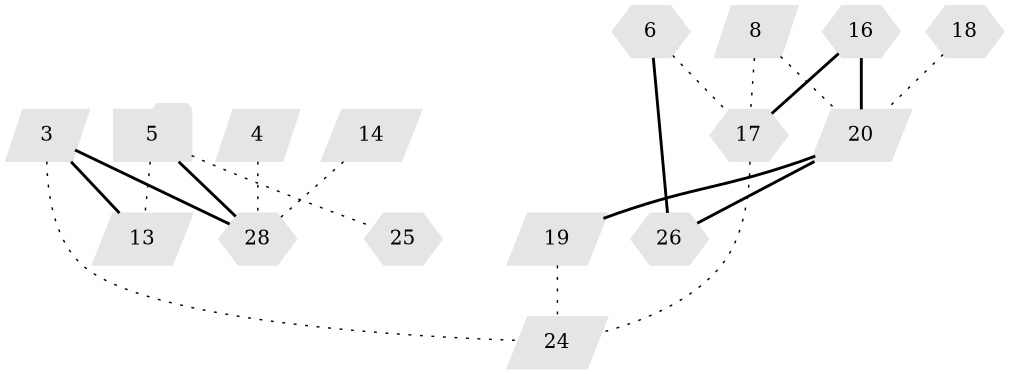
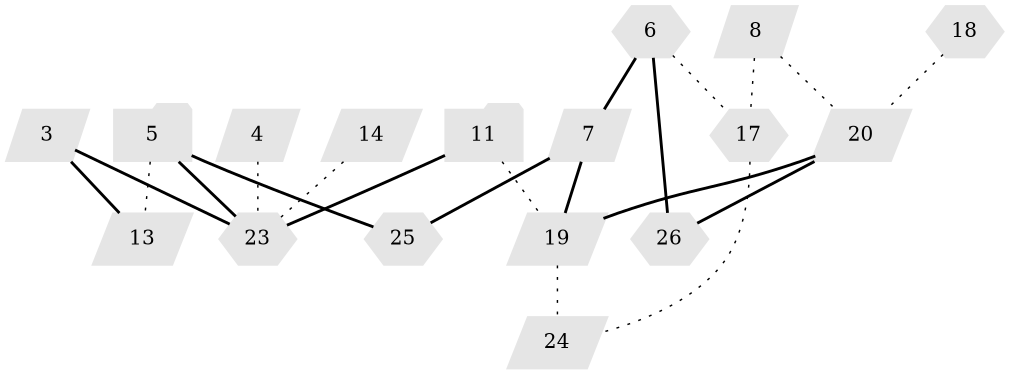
node "16": removed
node "11": added
node "7": added
edge "5" -- "25": style dotted -> bold
node "28": label "28" -> "23"
edge "3" -- "24": removed
